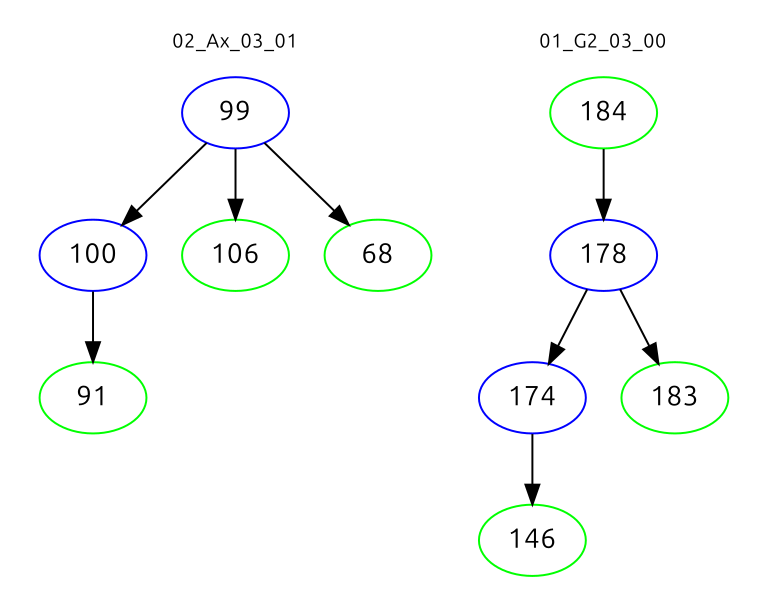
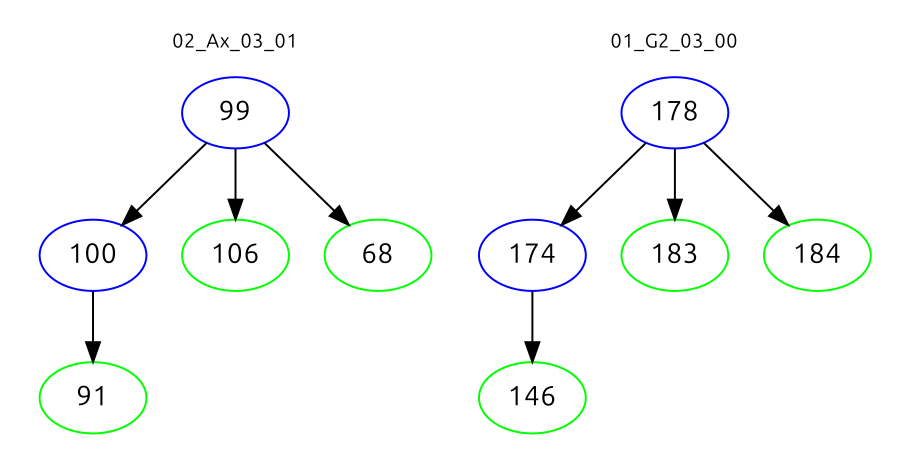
edge "184" -> "178": reversed
